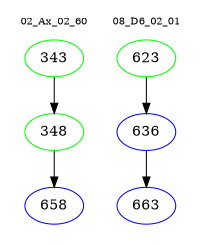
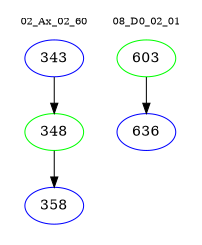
cluster "08_D6_02_01": label "08_D6_02_01" -> "08_D0_02_01"
node "343": color green -> blue
node "623": label "623" -> "603"
node "658": label "658" -> "358"
node "663": removed
